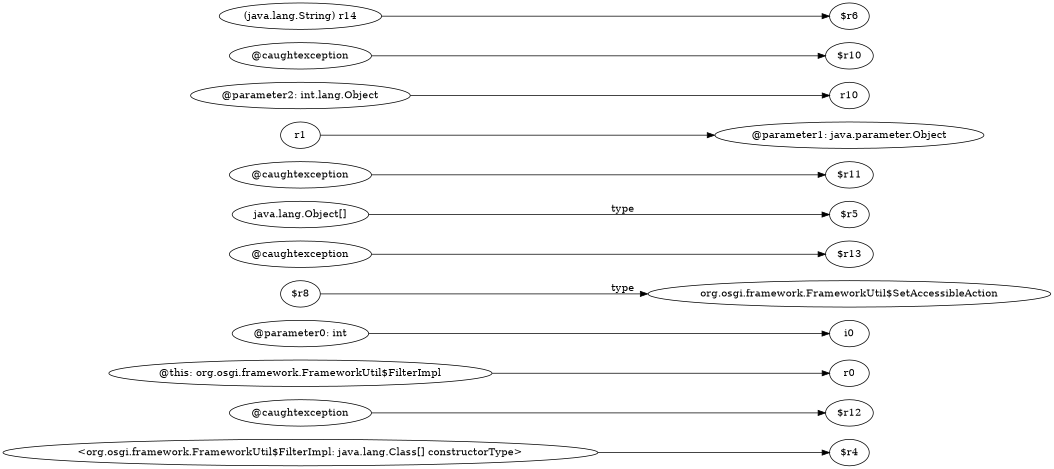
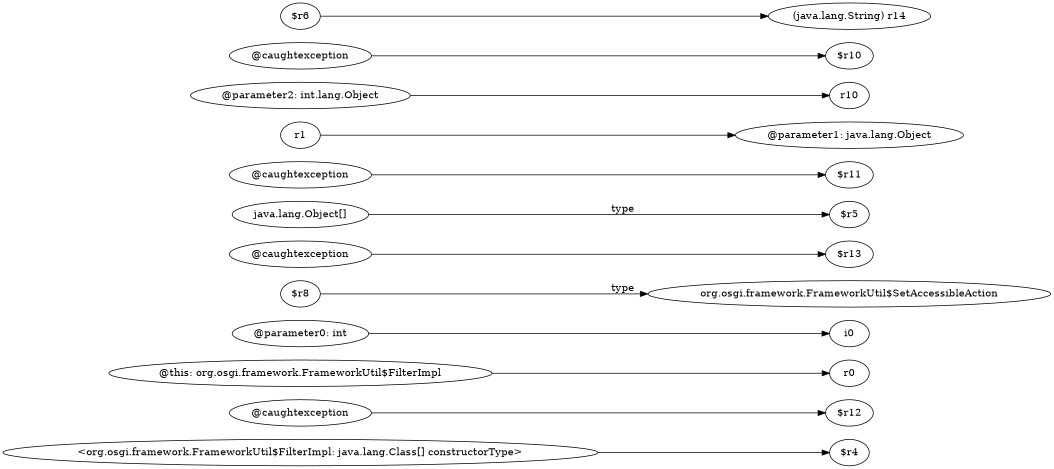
edge "(java.lang.String) r14" -> "$r6": reversed
node "@parameter1: java.parameter.Object": label "@parameter1: java.parameter.Object" -> "@parameter1: java.lang.Object"
